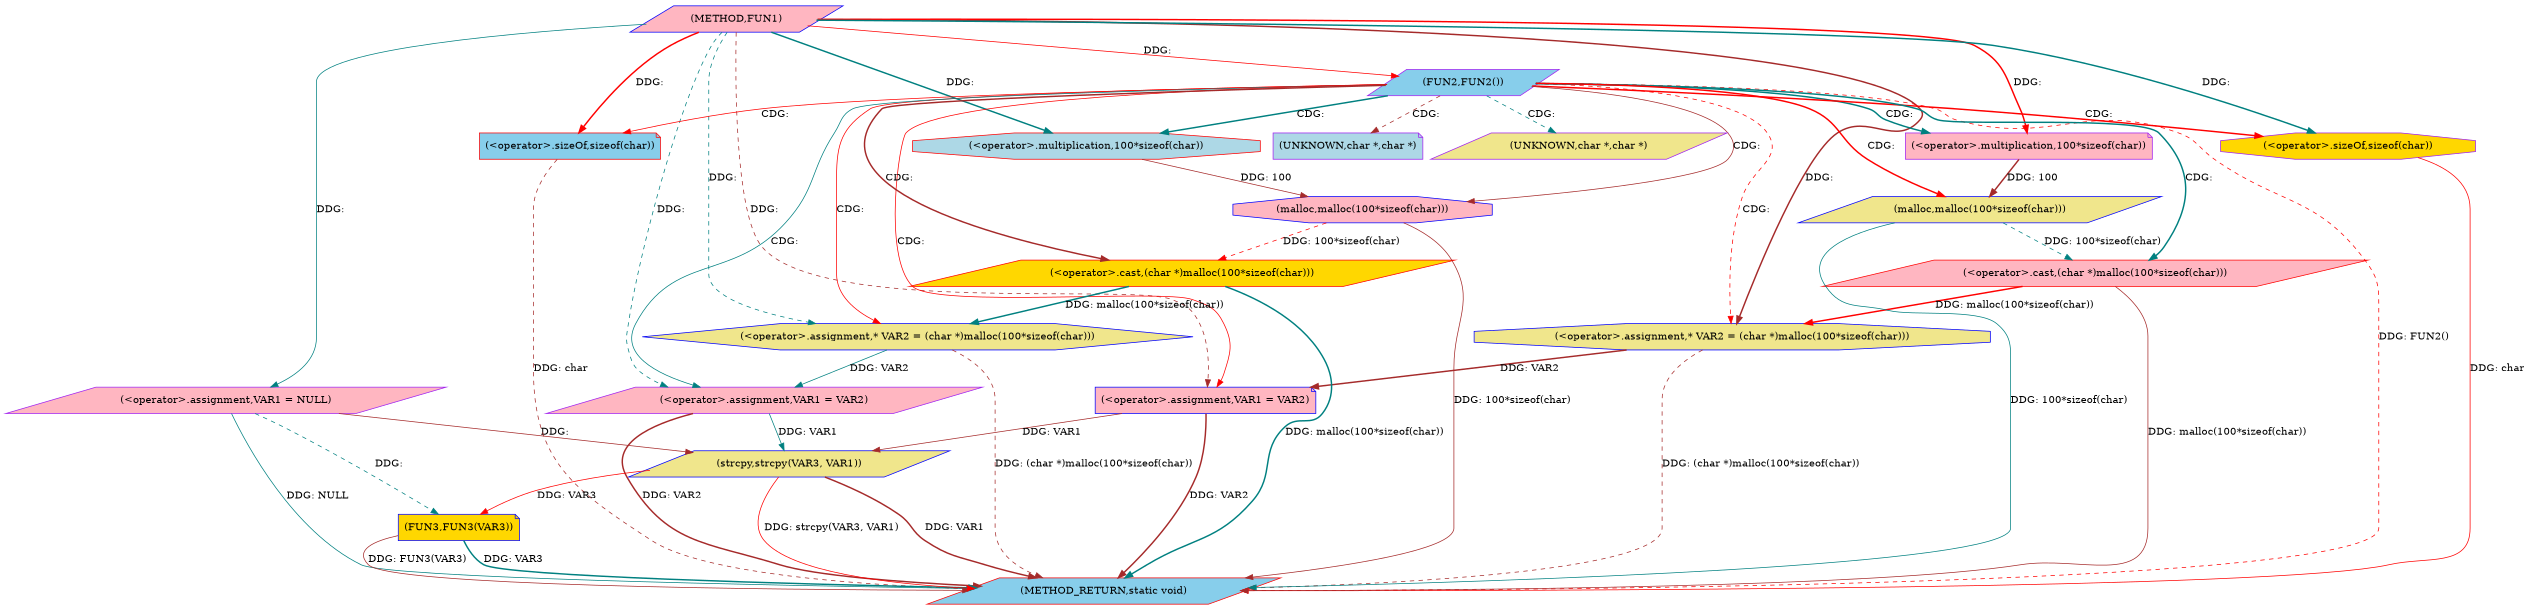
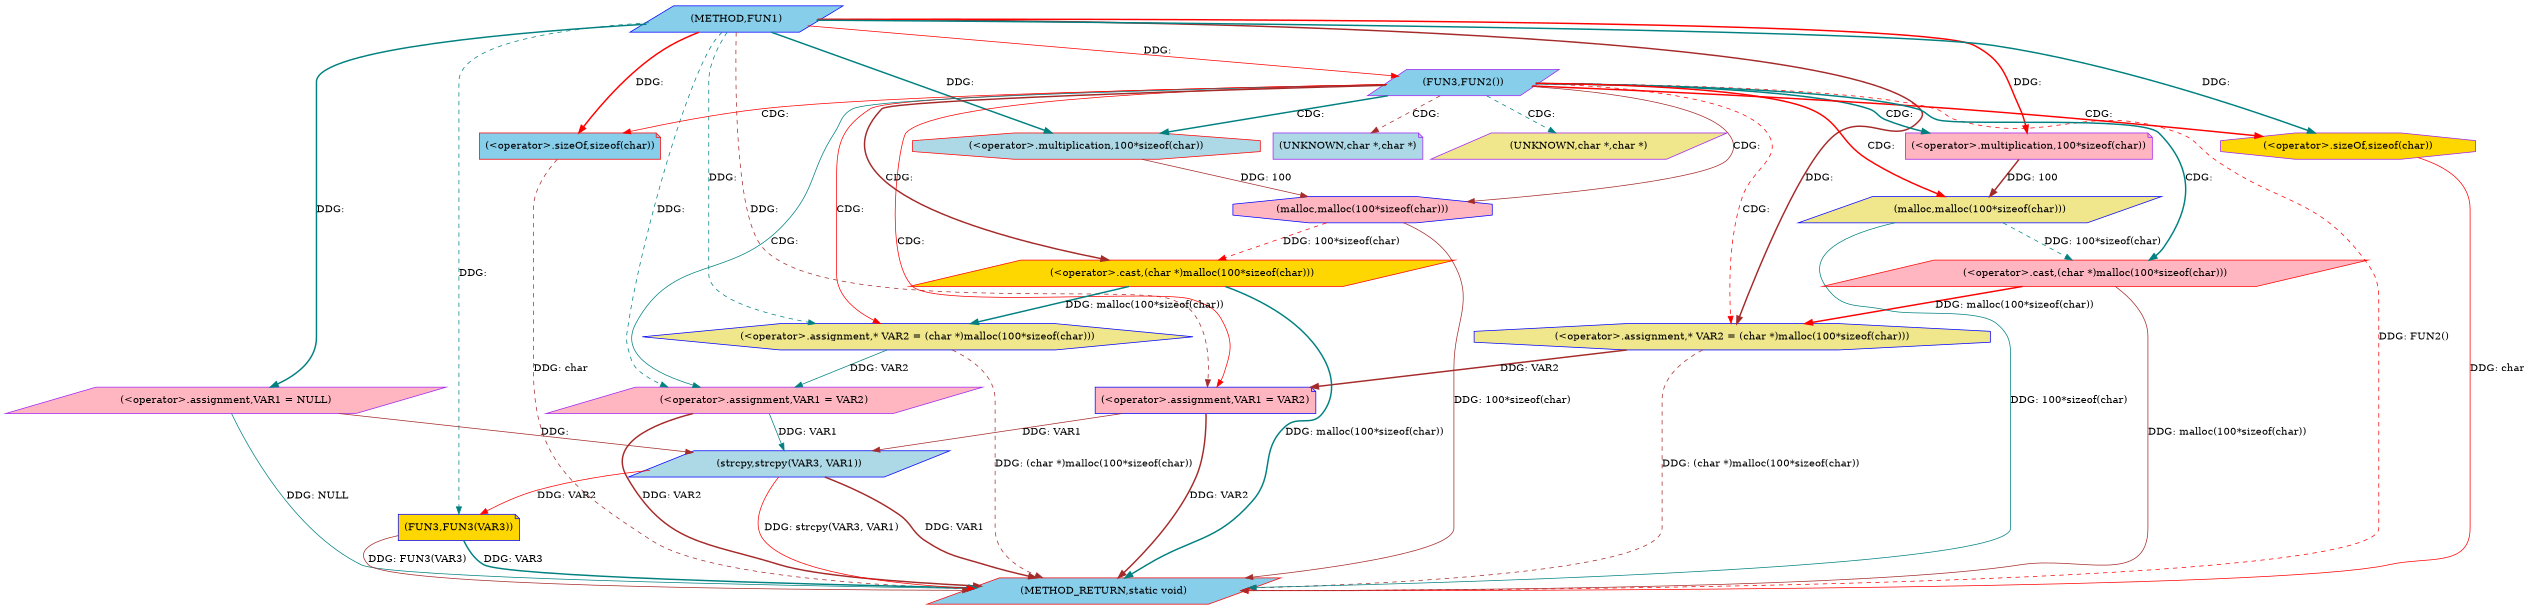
node "(METHOD,FUN1)": fillcolor lightpink -> skyblue
edge "(METHOD,FUN1)" -> "(<operator>.assignment,VAR1 = NULL)": style solid -> bold
node "(FUN2,FUN2())": label "(FUN2,FUN2())" -> "(FUN3,FUN2())"
edge "(<operator>.assignment,VAR1 = NULL)" -> "(FUN3,FUN3(VAR3))": now "(METHOD,FUN1)" -> "(FUN3,FUN3(VAR3))"
node "(strcpy,strcpy(VAR3, VAR1))": fillcolor khaki -> lightblue
edge "(strcpy,strcpy(VAR3, VAR1))" -> "(FUN3,FUN3(VAR3))": label "DDG: VAR3" -> "DDG: VAR2"
